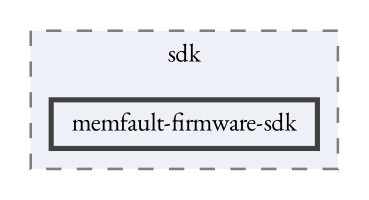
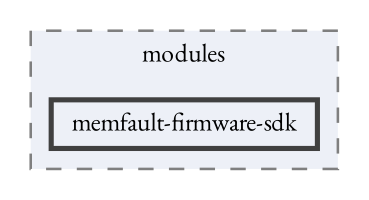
cluster "sdk": label "sdk" -> "modules"
